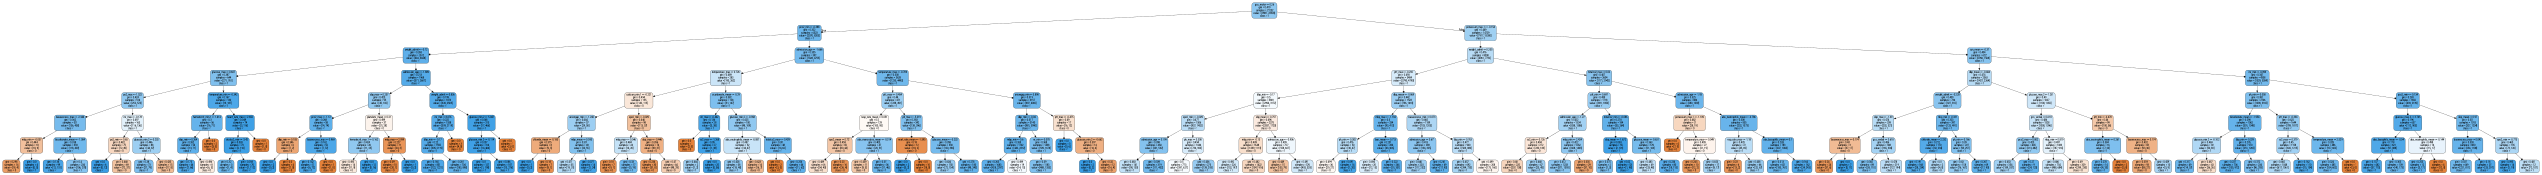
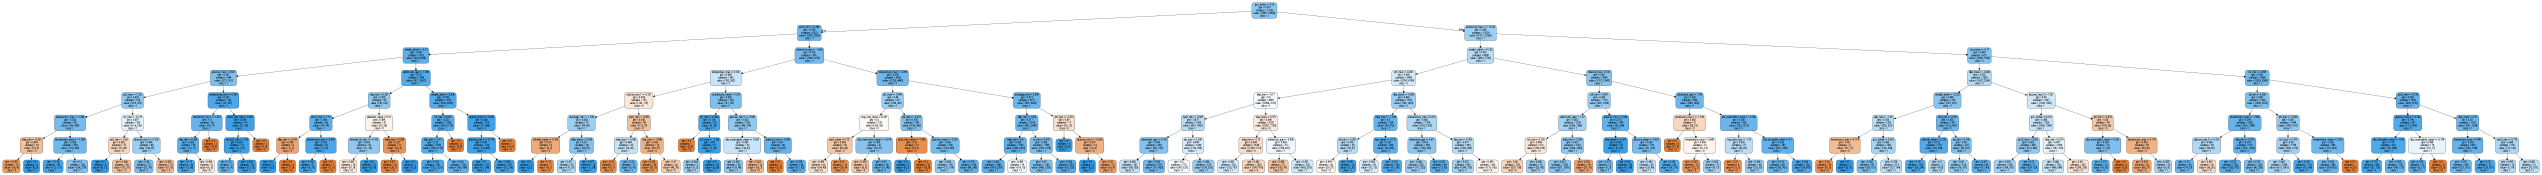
node "gini = 0.234 samples = 255 value = [51, 325] class = 1": added
node "gini = 0.095 samples = 14 value = [1, 19] class = 1": fillcolor #43a2e6 -> #b9dcf6
